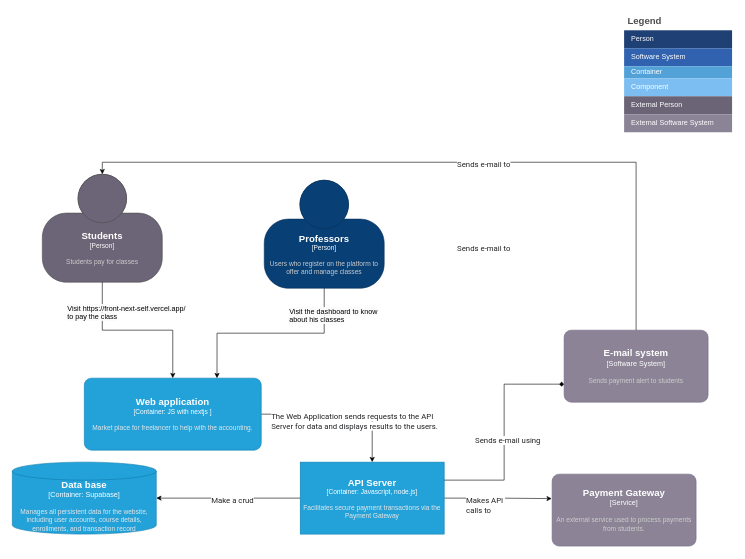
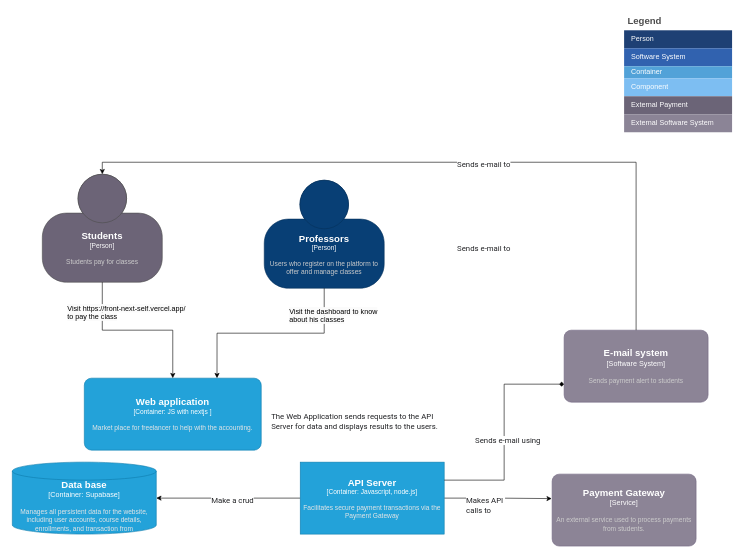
node "External Person": label "External Person" -> "External Payment"
edge "Web application [Container: JS with nextjs ] Market place for freelancer to help with the accounting." -> "API Server [Container: Javascript, node.js] Facilitates secure payment transactions via the Payment Gateway": removed
node "Data base [Container: Supabase] Manages all persistent data for the website, including user accounts, course details, enrollments, and transaction record": label "Data base [Container: Supabase] Manages all persistent data for the website, including user accounts, course details, enrollments, and transaction record" -> "Data base [Container: Supabase] Manages all persistent data for the website, including user accounts, course details, enrollments, and transaction from"
